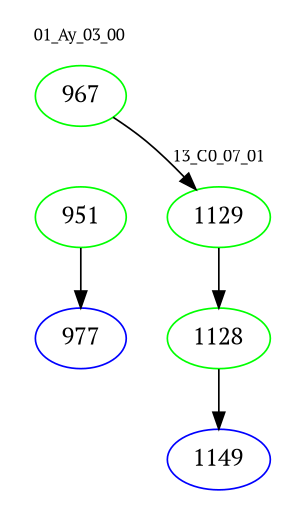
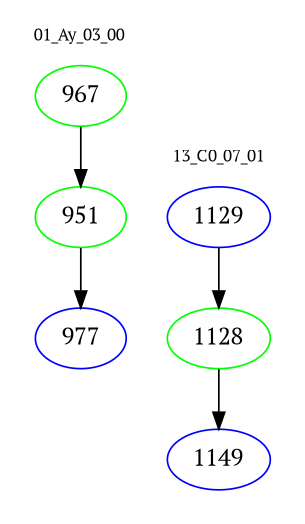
edge "967" -> "1129": now "967" -> "951"
node "1129": color green -> blue
